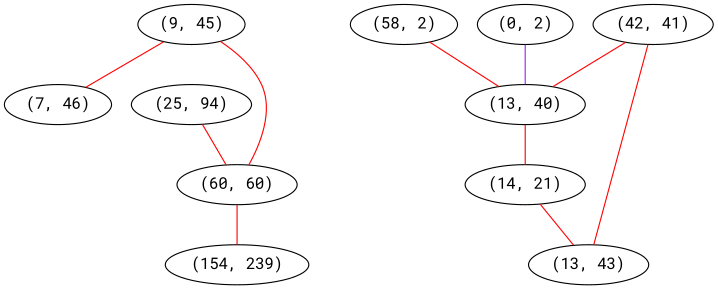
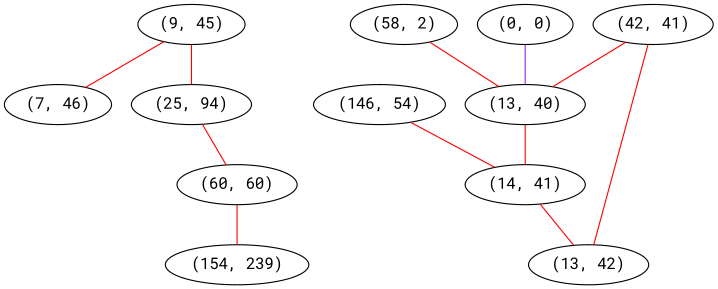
node "(0, 2)": label "(0, 2)" -> "(0, 0)"
edge "(9, 45)" -- "(60, 60)": now "(9, 45)" -- "(25, 94)"
node "(146, 54)": added
node "(14, 21)": label "(14, 21)" -> "(14, 41)"
node "(13, 43)": label "(13, 43)" -> "(13, 42)"
